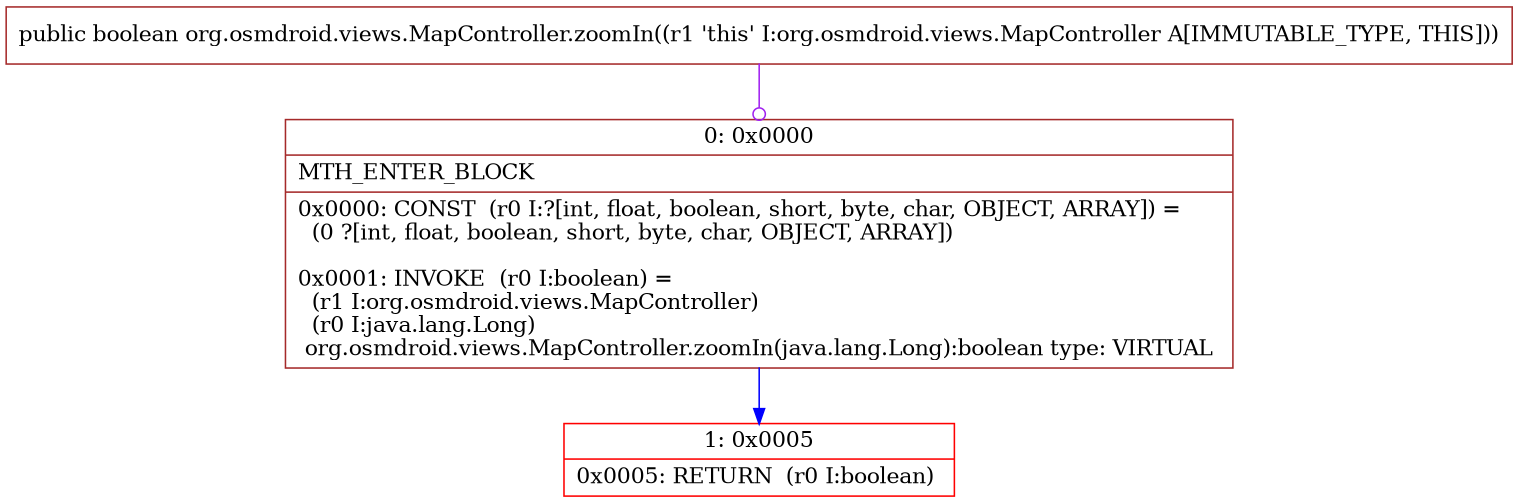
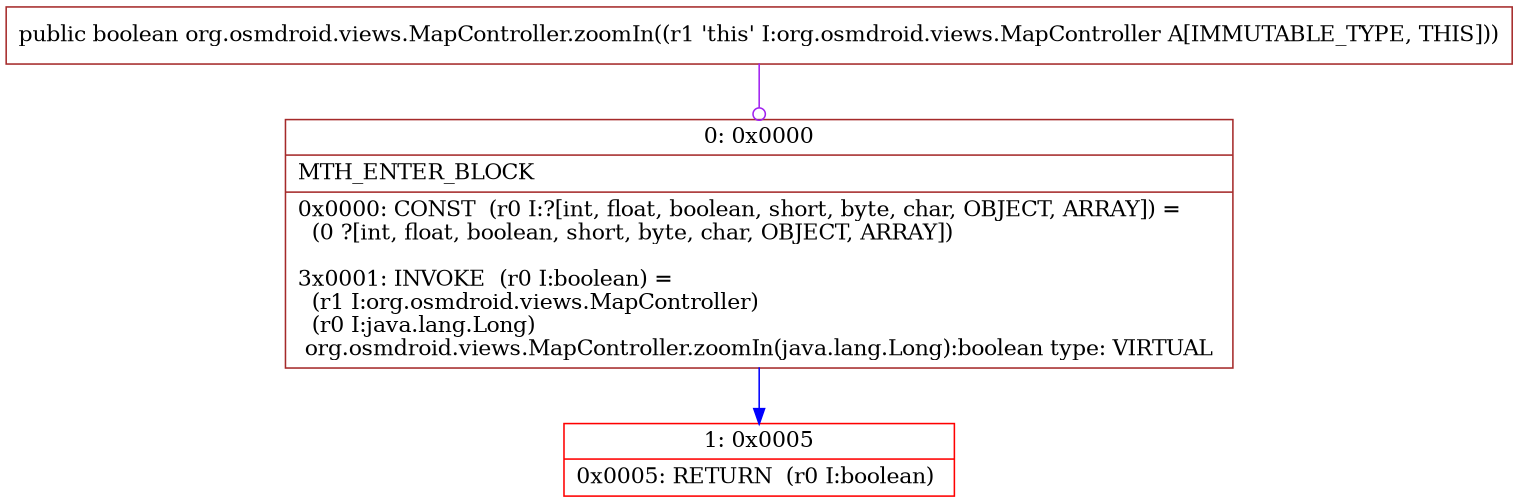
node "0: 0x0000": text "0x0001: INVOKE  (r0 I:boolean) =" -> "3x0001: INVOKE  (r0 I:boolean) ="
